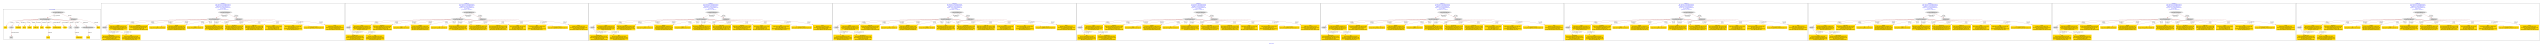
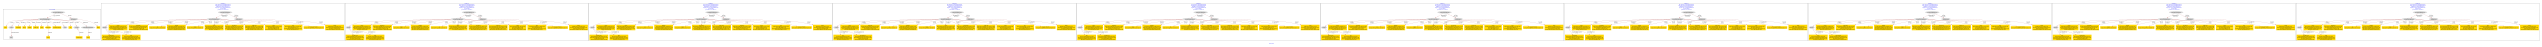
node "Place1": fillcolor gold -> lightgray
node "id": fillcolor lightgray -> gold
edge "Concept2" -> "Classification": reversed
